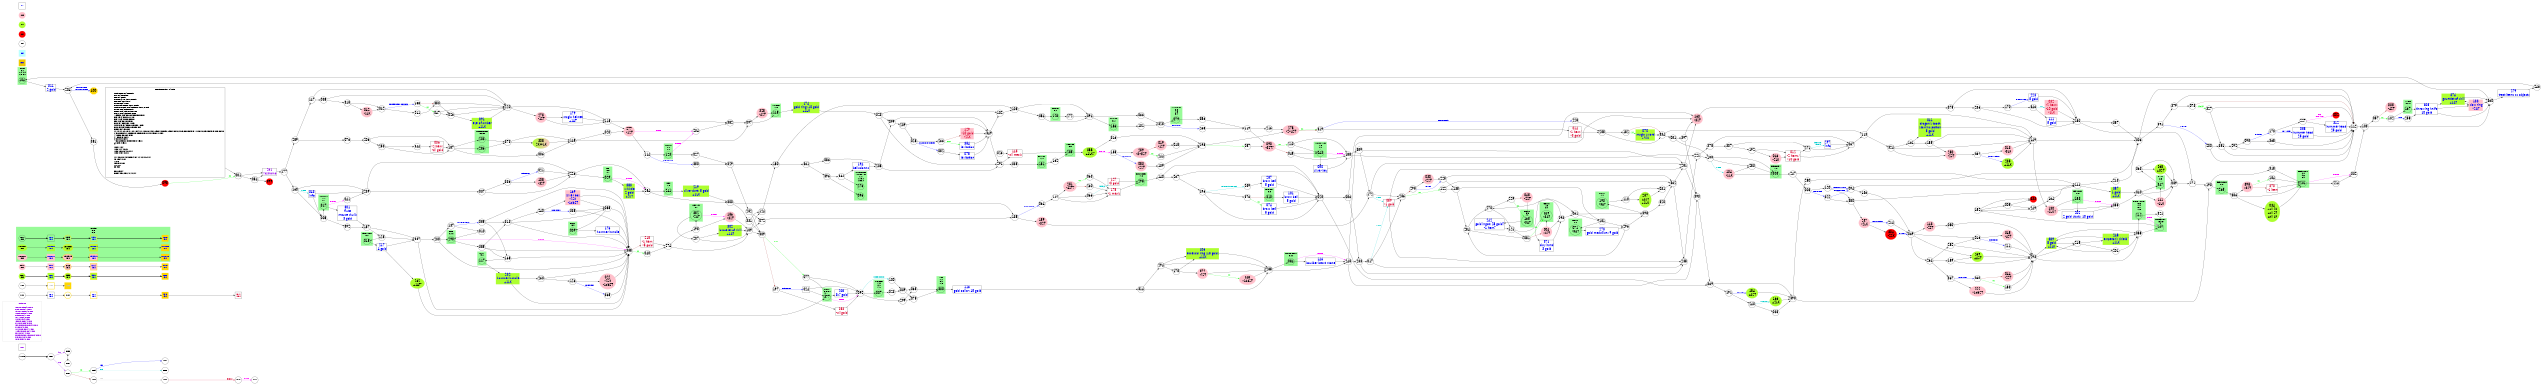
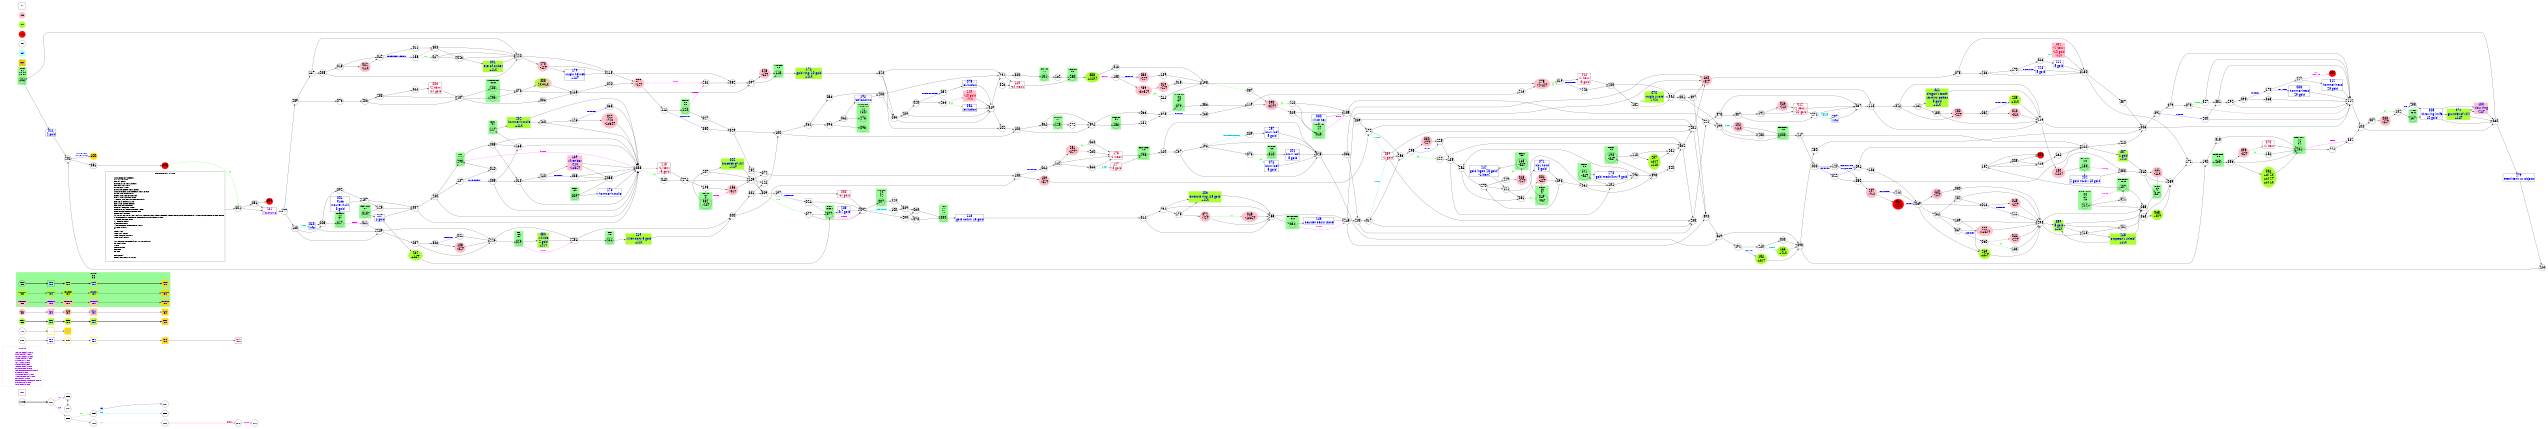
edge "035 -4ST" -> "132": added
edge "088" -> "107": reversed
edge "243" -> "166 +2LK": label "-1 poison" -> "-1 gold"
